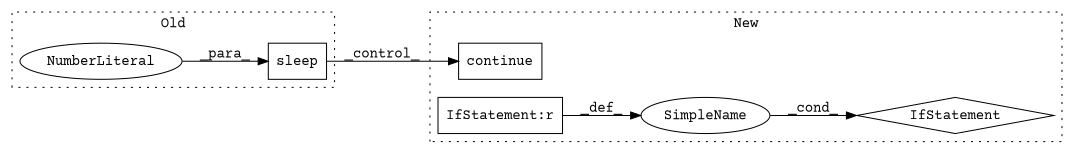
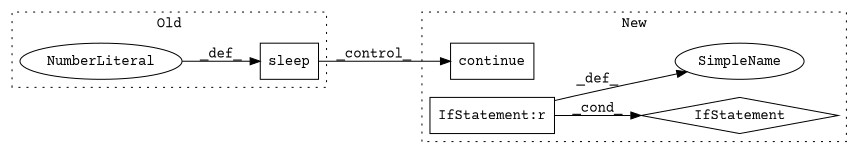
edge "NumberLiteral" -> "sleep": label "_para_" -> "_def_"
edge "SimpleName" -> "IfStatement": now "IfStatement:r" -> "IfStatement"
